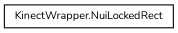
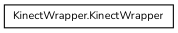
node "KinectWrapper.NuiLockedRect": label "KinectWrapper.NuiLockedRect" -> "KinectWrapper.KinectWrapper"
